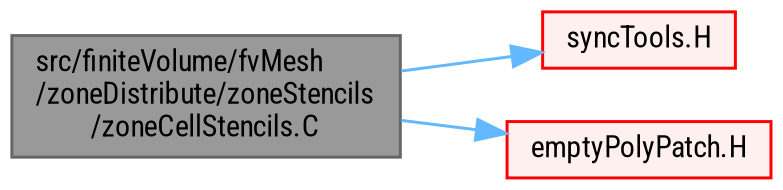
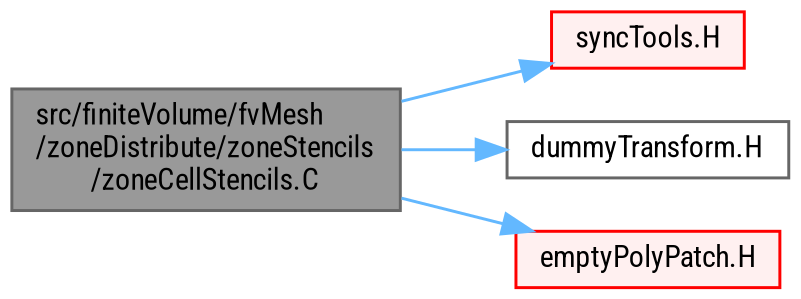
node "dummyTransform.H": added
